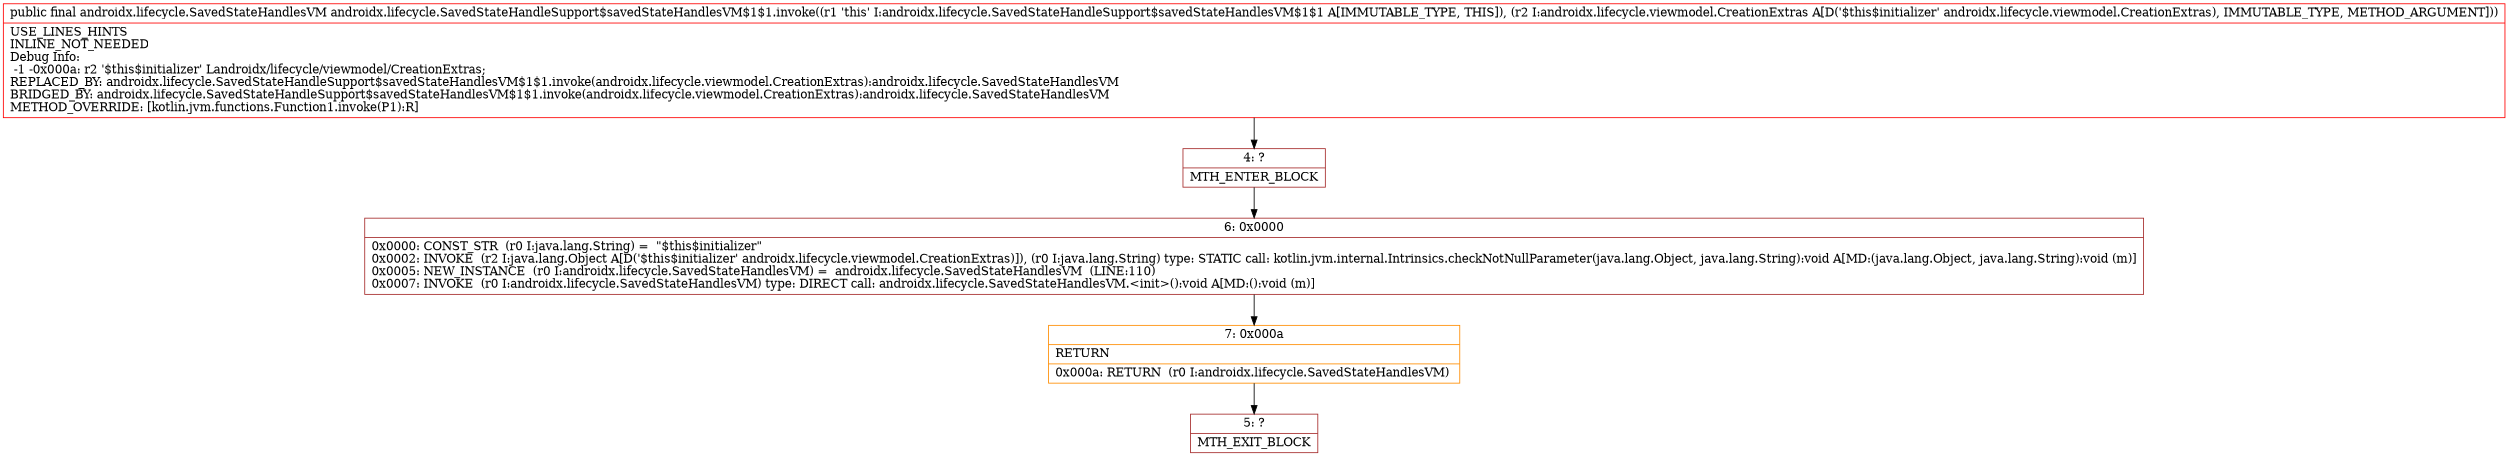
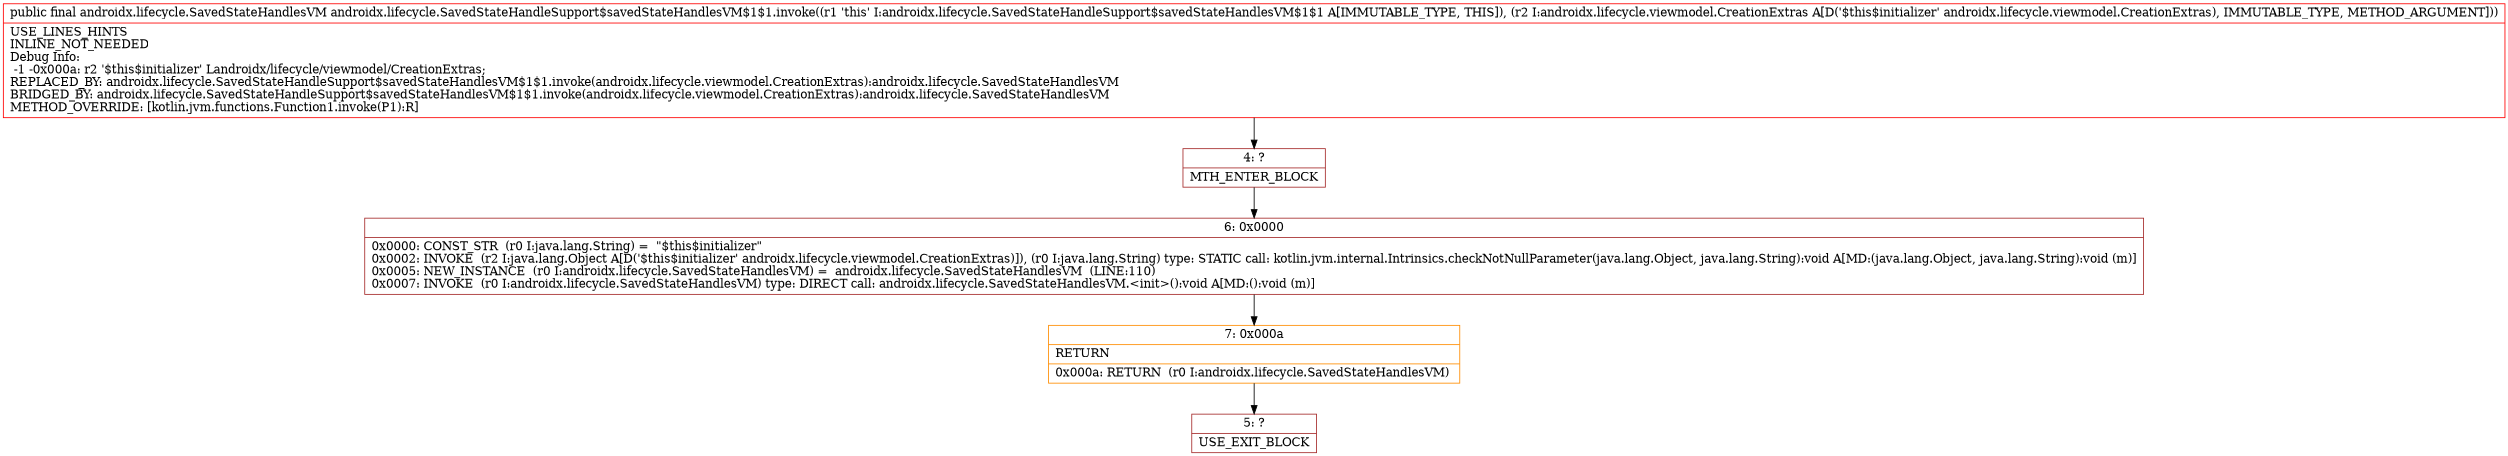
node "5: ?": text "MTH_EXIT_BLOCK" -> "USE_EXIT_BLOCK"
